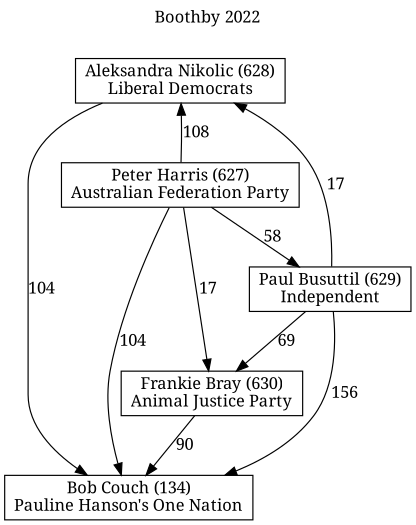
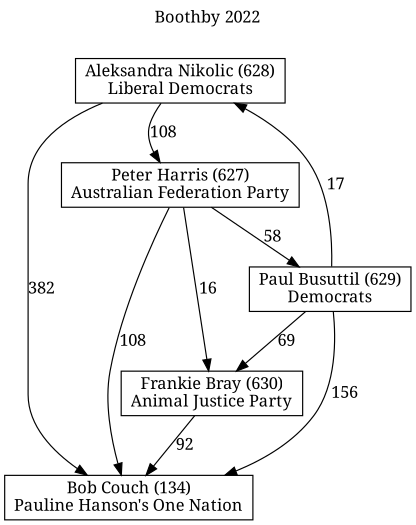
edge "Peter Harris (627) Australian Federation Party" -> "Aleksandra Nikolic (628) Liberal Democrats": reversed
edge "Aleksandra Nikolic (628) Liberal Democrats" -> "Bob Couch (134) Pauline Hanson's One Nation": label "104" -> "382"
edge "Peter Harris (627) Australian Federation Party" -> "Frankie Bray (630) Animal Justice Party": label "17" -> "16"
node "Paul Busuttil (629) Independent": label "Paul Busuttil (629) Independent" -> "Paul Busuttil (629) Democrats"
edge "Peter Harris (627) Australian Federation Party" -> "Bob Couch (134) Pauline Hanson's One Nation": label "104" -> "108"
edge "Frankie Bray (630) Animal Justice Party" -> "Bob Couch (134) Pauline Hanson's One Nation": label "90" -> "92"
